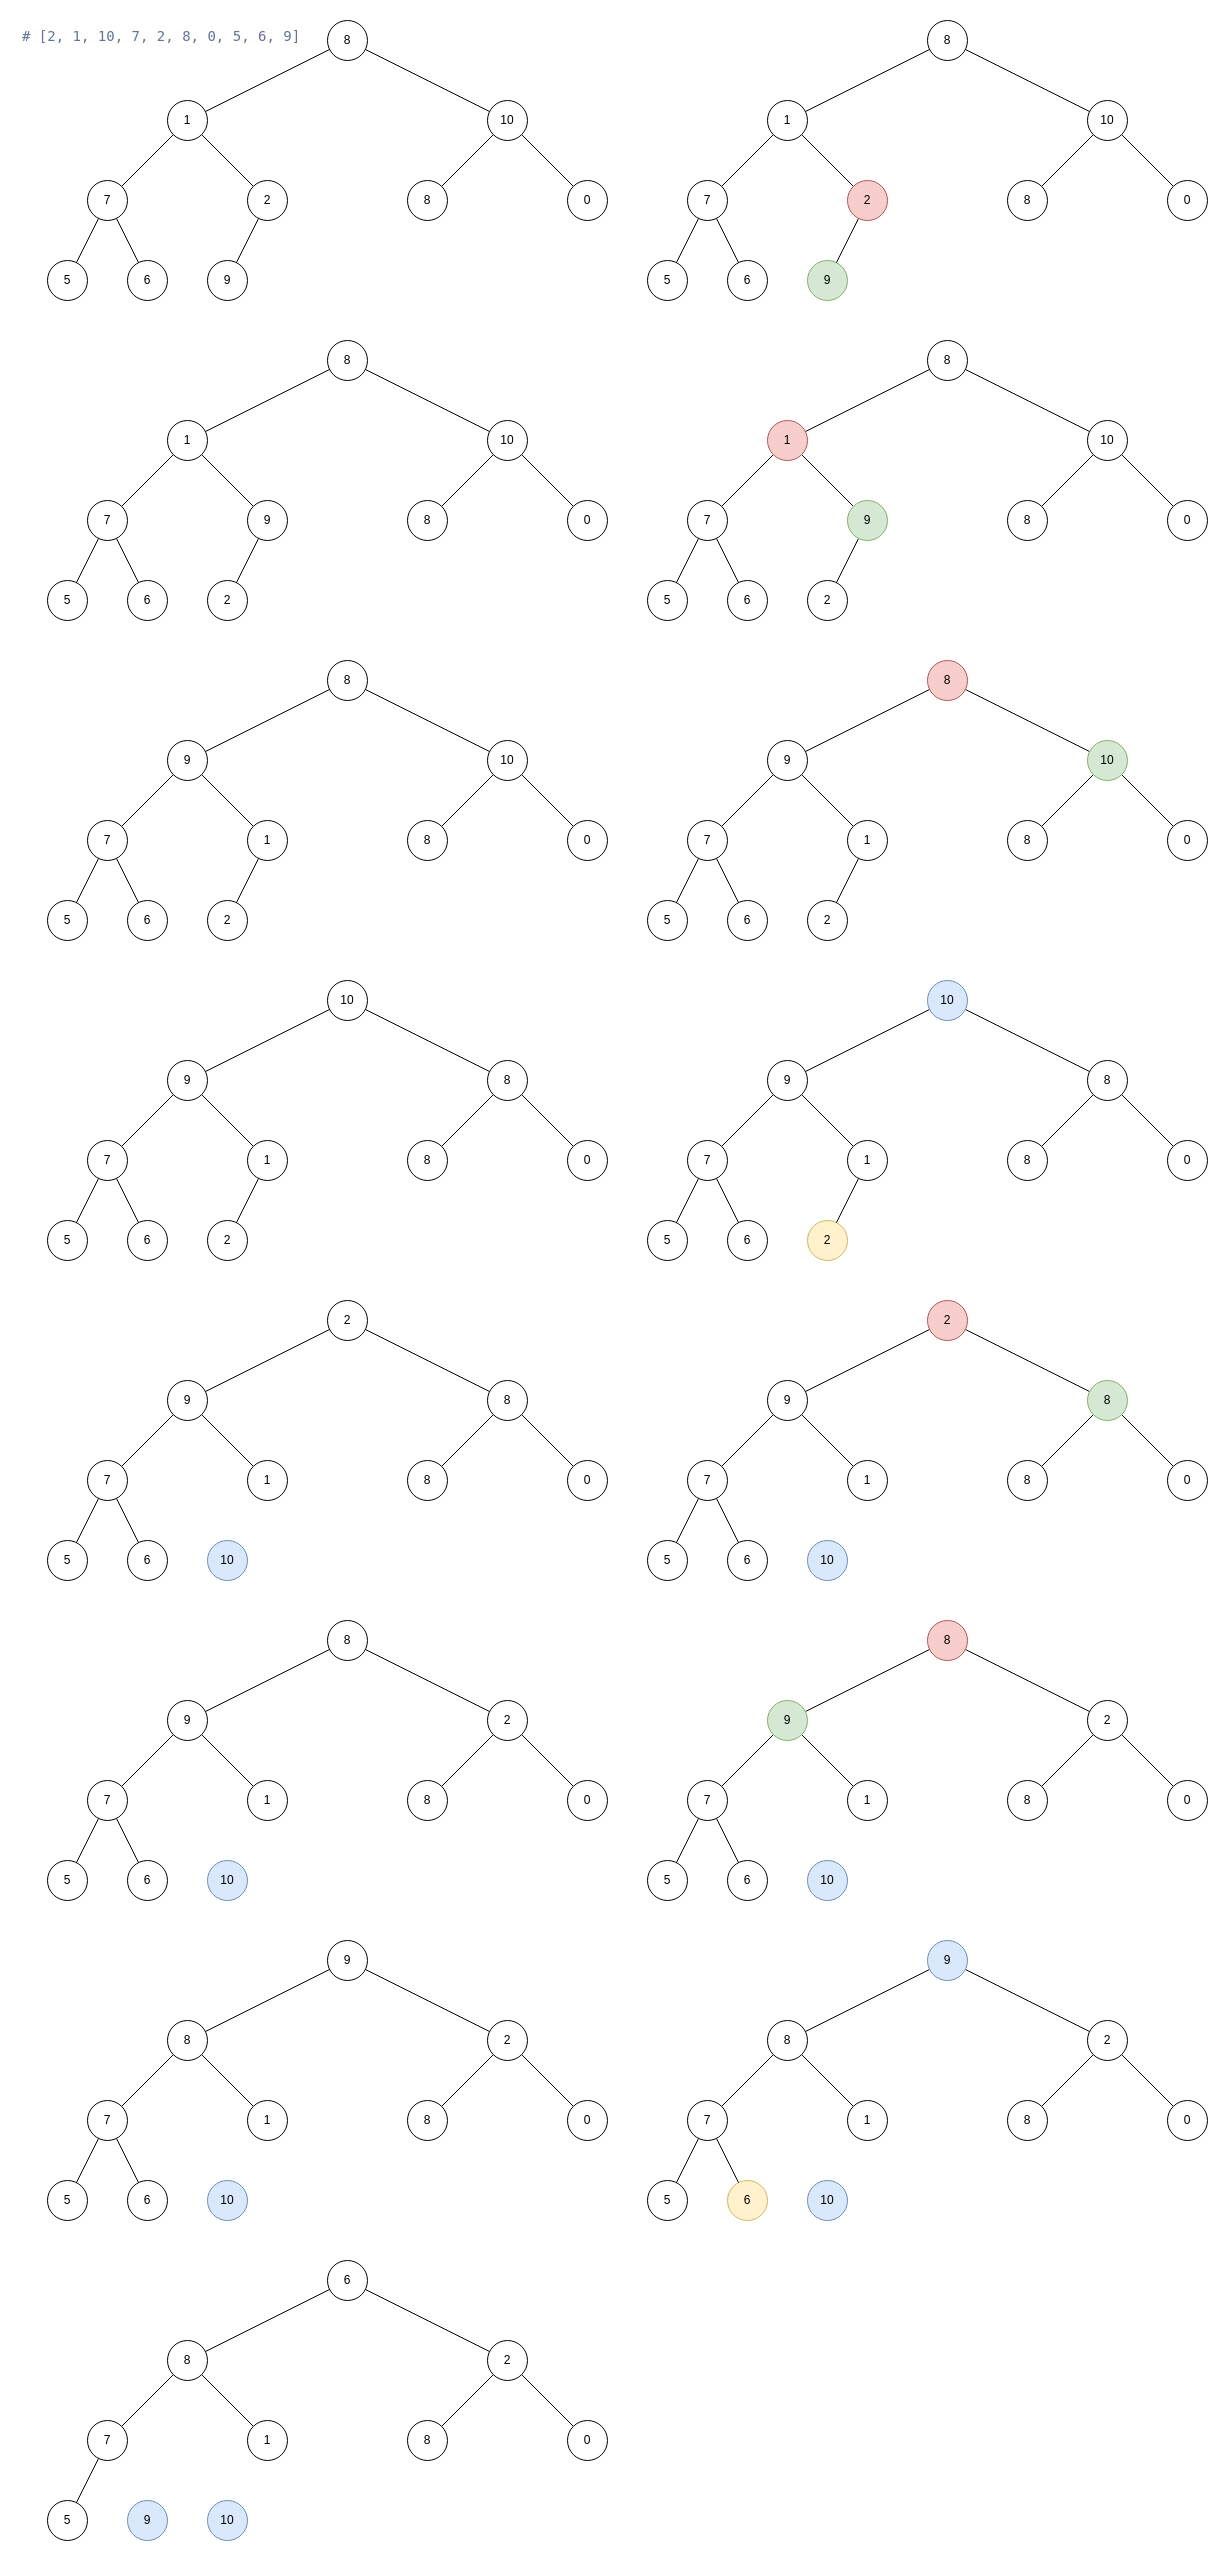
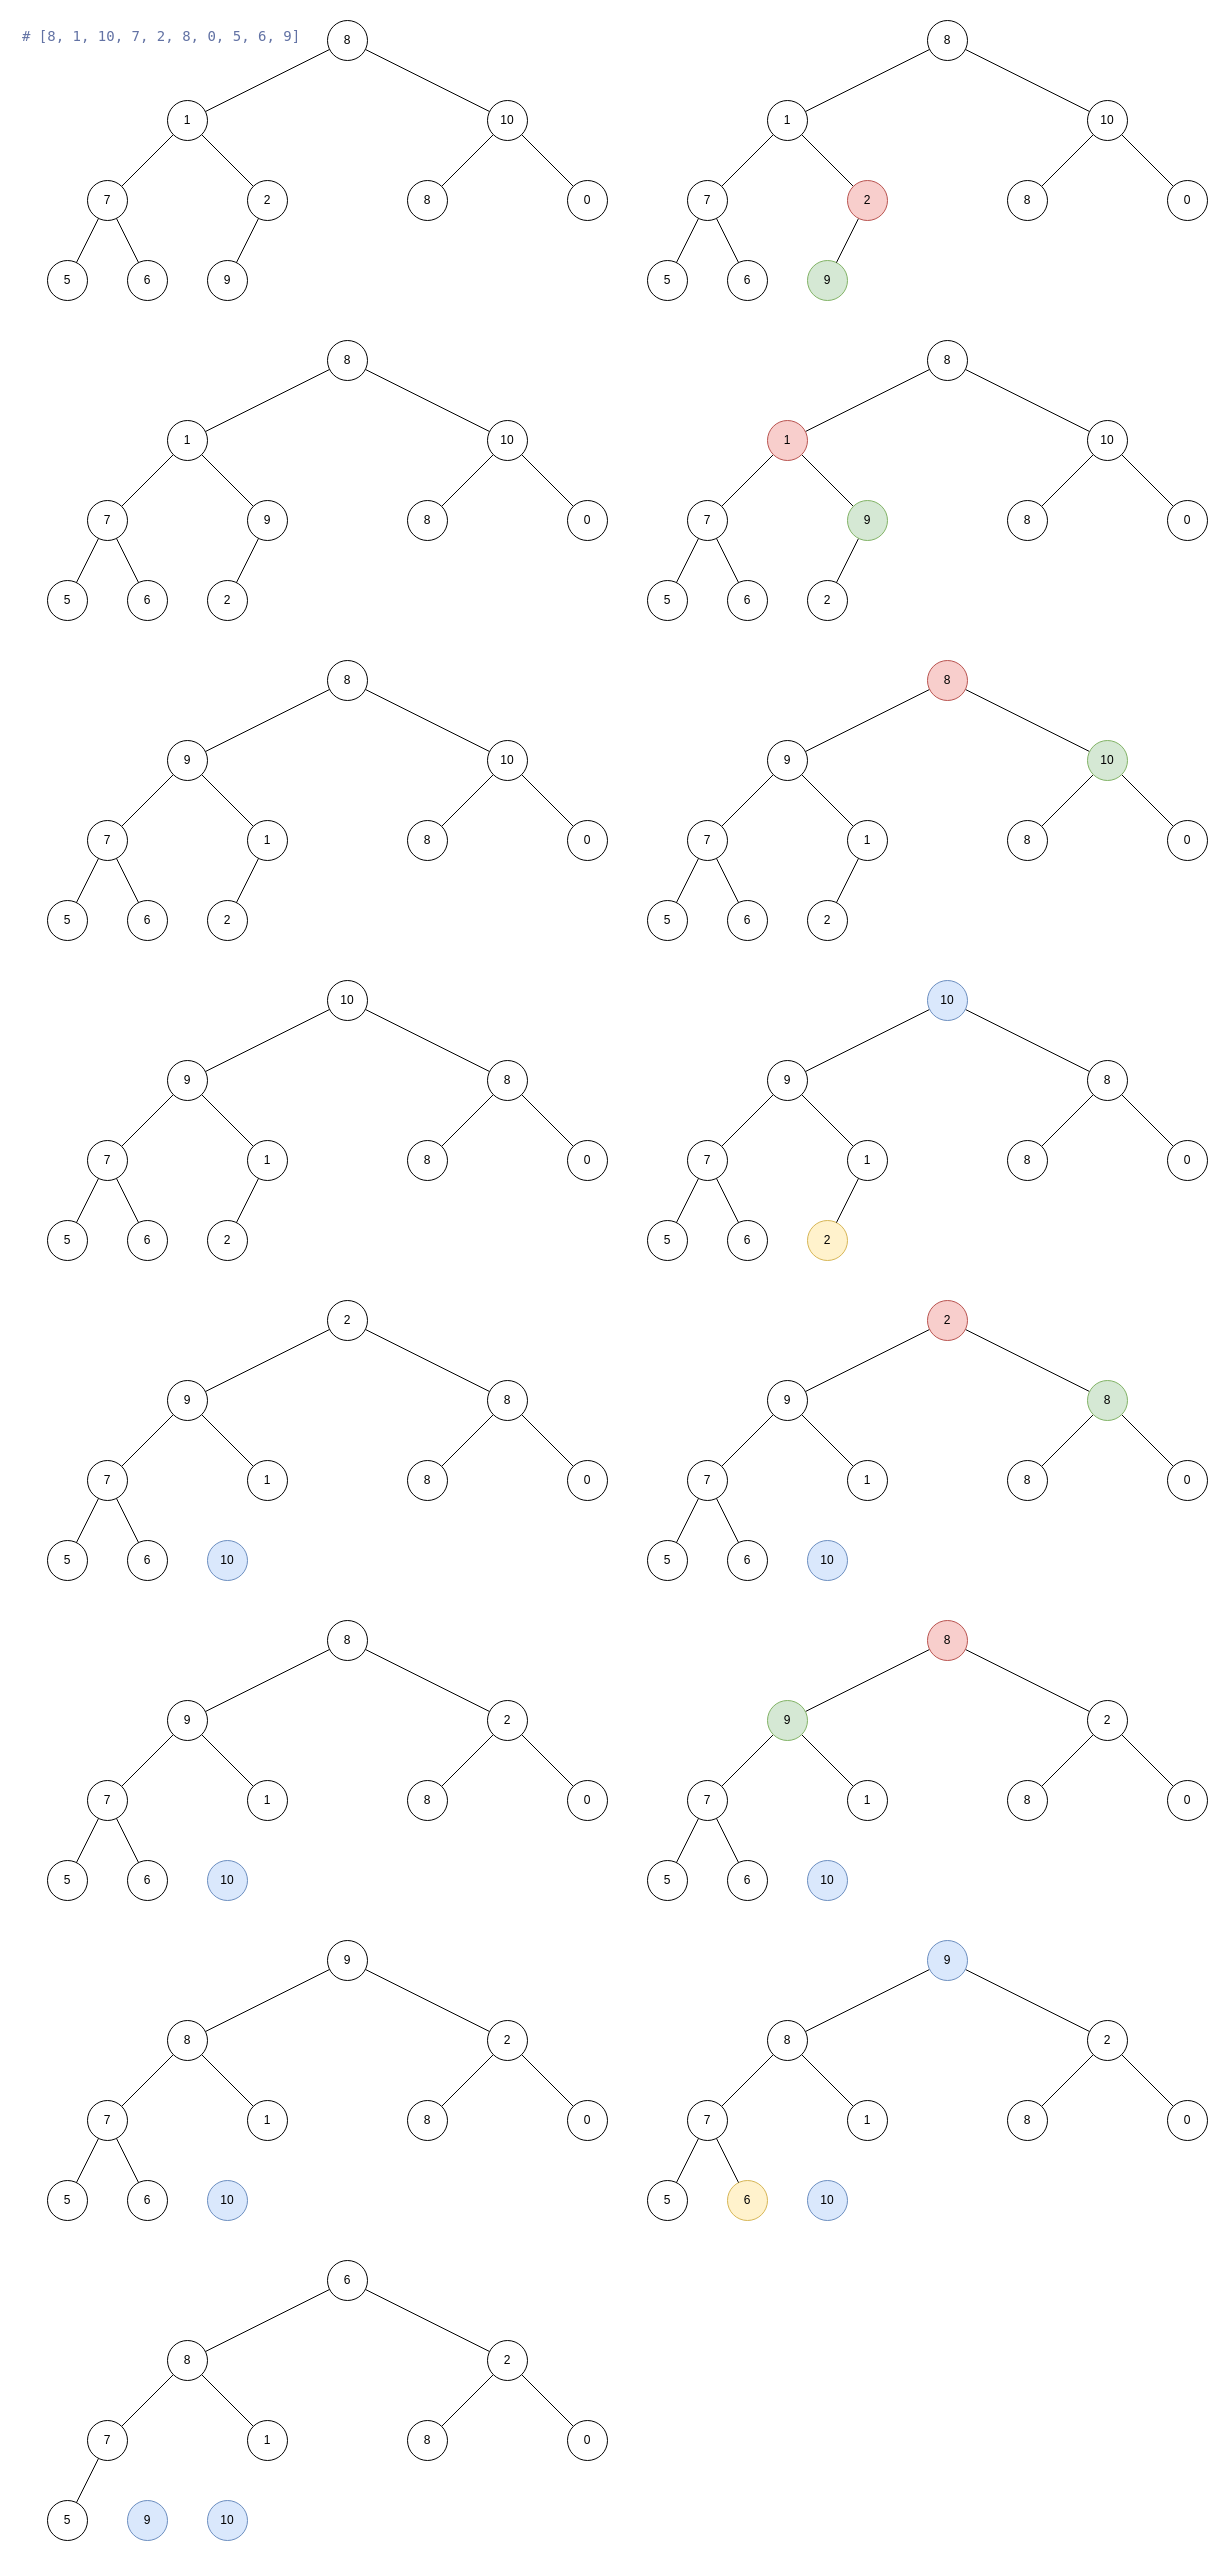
node "# [2, 1, 10, 7, 2, 8, 0, 5, 6, 9]": label "# [2, 1, 10, 7, 2, 8, 0, 5, 6, 9]" -> "# [8, 1, 10, 7, 2, 8, 0, 5, 6, 9]"
